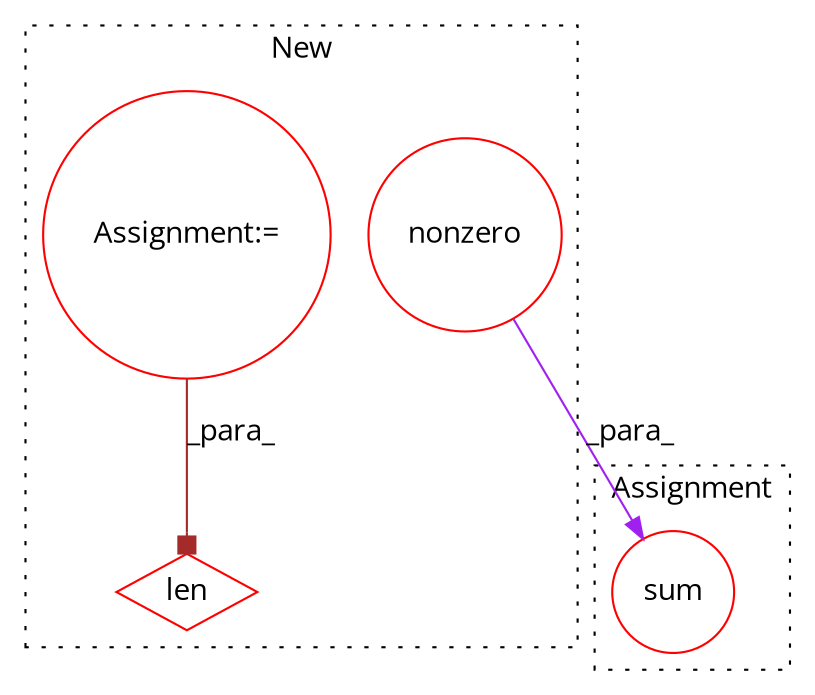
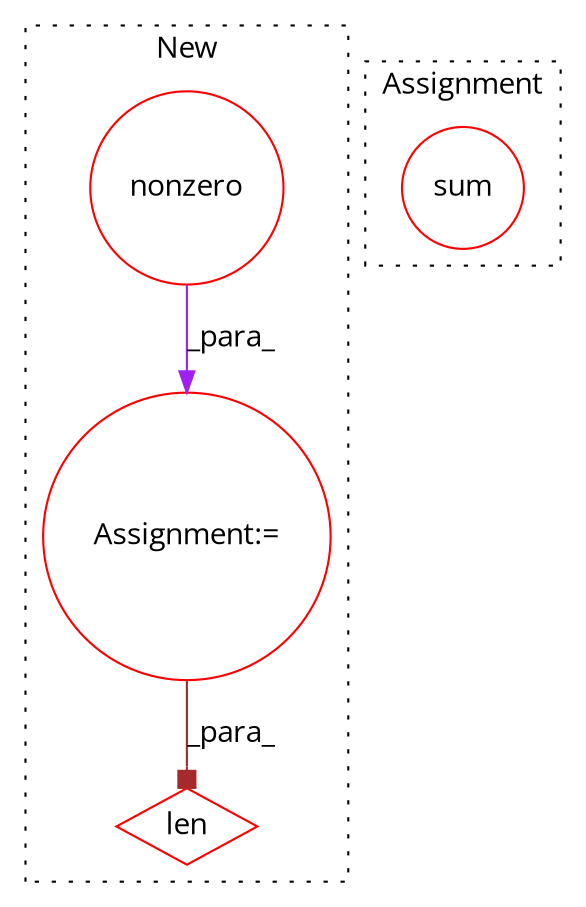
edge "nonzero" -> "sum": now "nonzero" -> "Assignment:="
